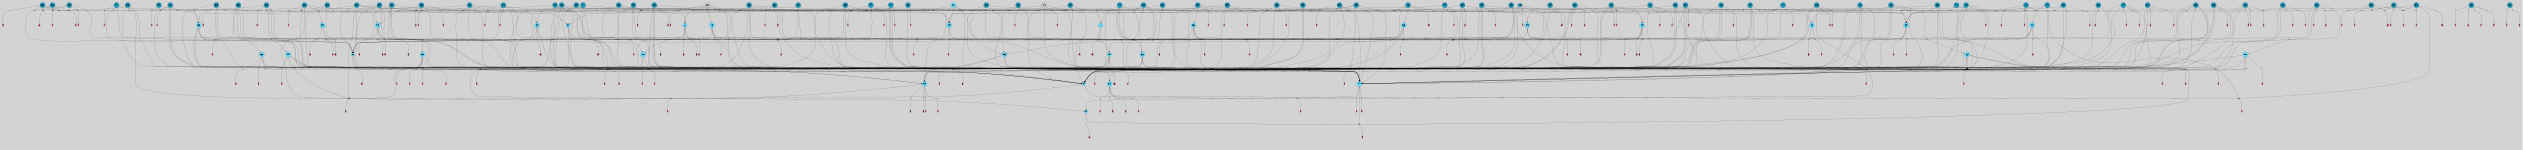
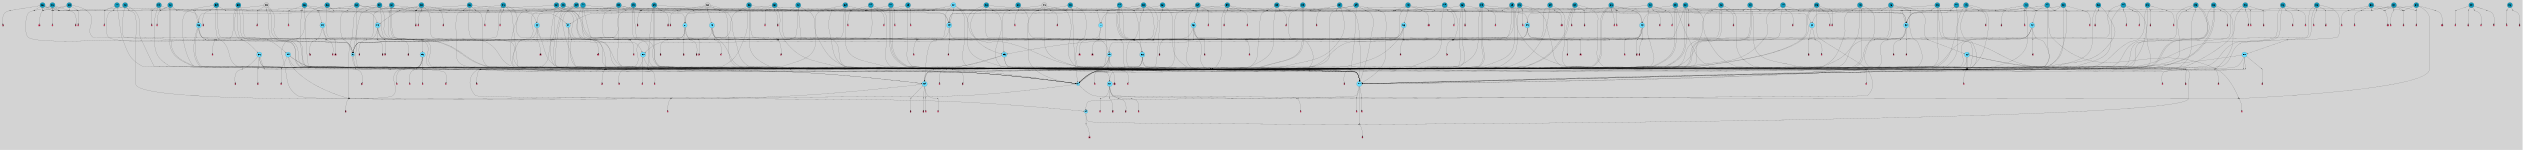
node "T723": fillcolor #1199bb -> #cccccc
node "T746": shape box -> circle
